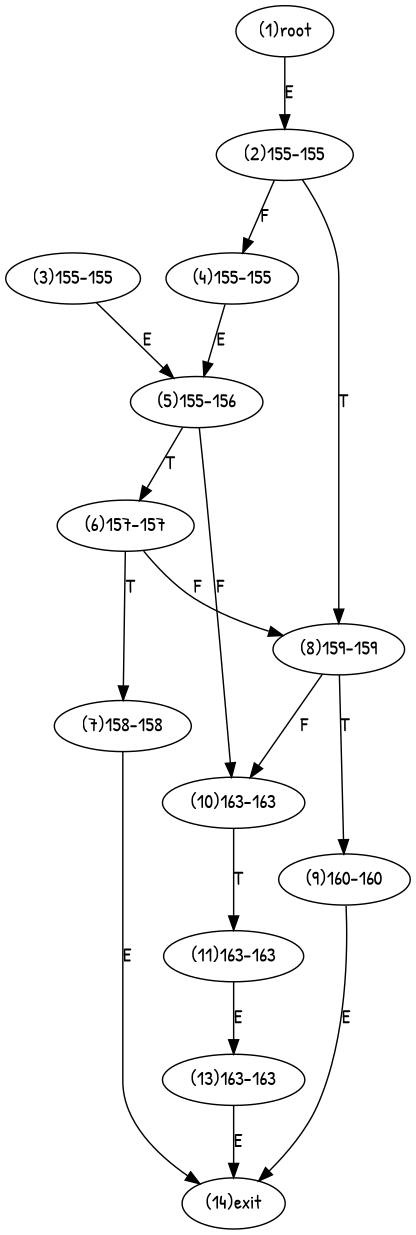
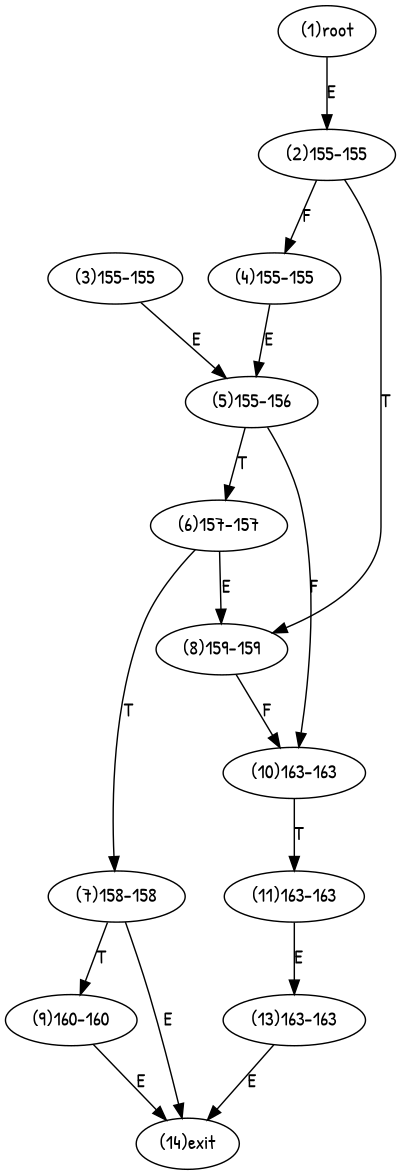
edge "(6)157-157" -> "(8)159-159": label "F" -> "E"
edge "(8)159-159" -> "(9)160-160": now "(7)158-158" -> "(9)160-160"
